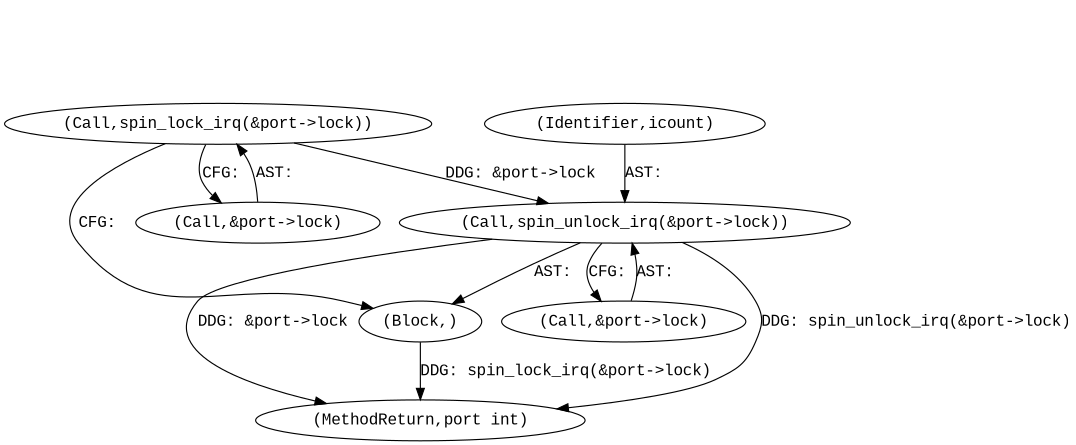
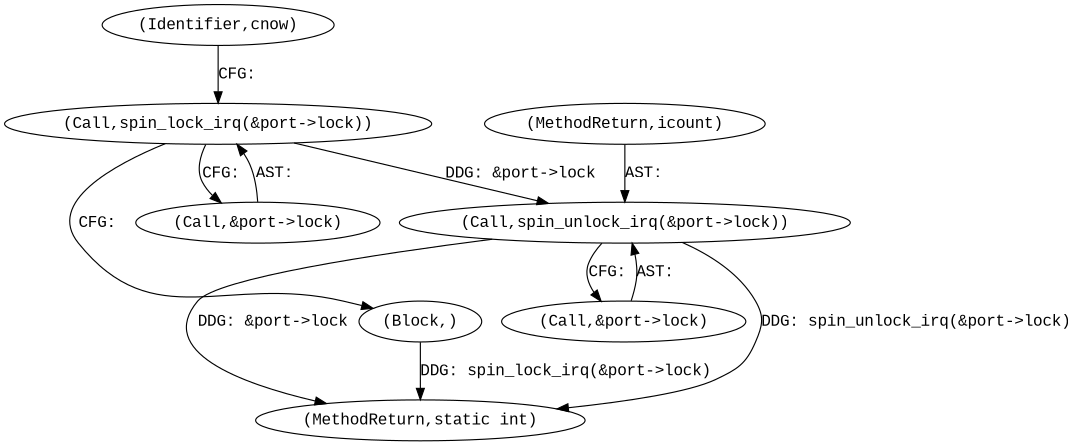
node "(Identifier,cnow)": added
node "(Identifier,icount)": label "(Identifier,icount)" -> "(MethodReturn,icount)"
edge "(Call,spin_unlock_irq(&port->lock))" -> "(Block,)": removed, label "AST:"
node "(MethodReturn,port int)": label "(MethodReturn,port int)" -> "(MethodReturn,static int)"
